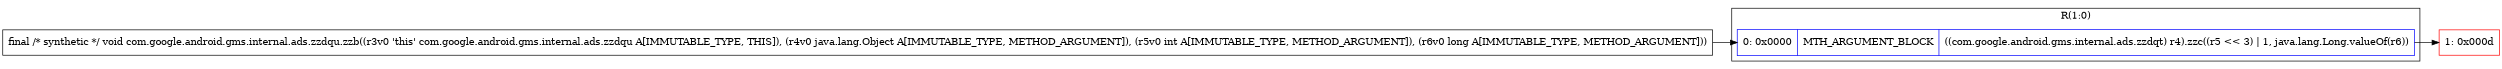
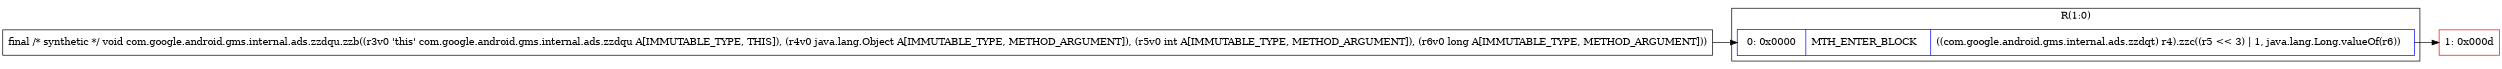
node "0: 0x0000": text "MTH_ARGUMENT_BLOCK" -> "MTH_ENTER_BLOCK"
